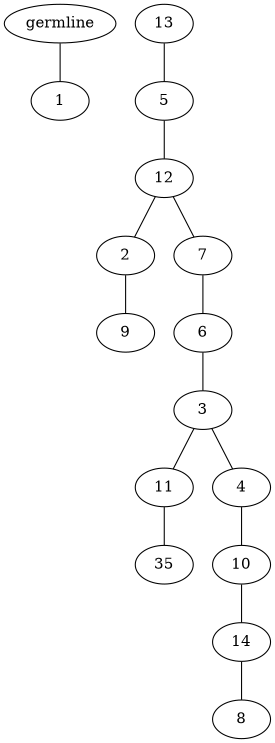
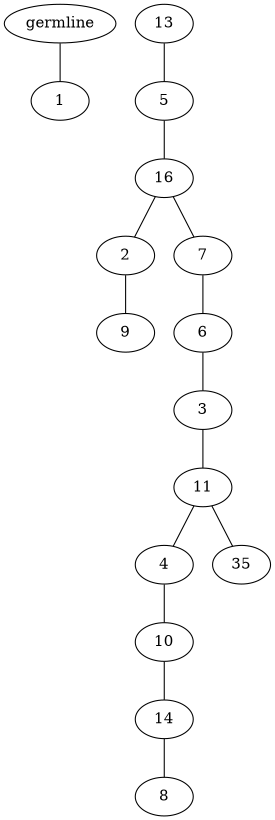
node "12": label "12" -> "16"
edge "3" -- "4": now "11" -- "4"
